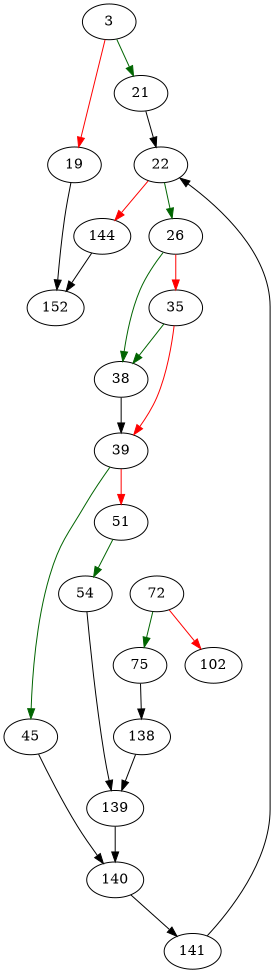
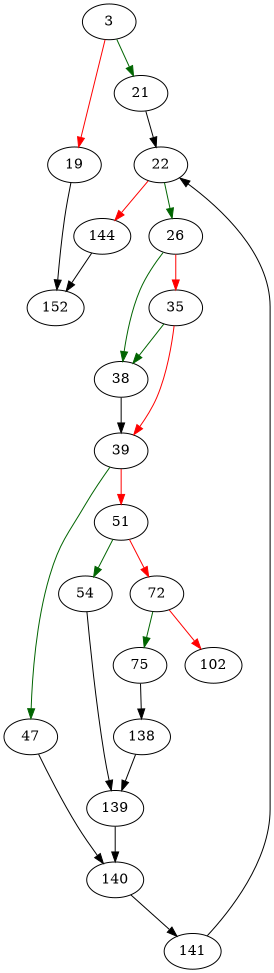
edge "51" -> "72": added
node "45": label "45" -> "47"
